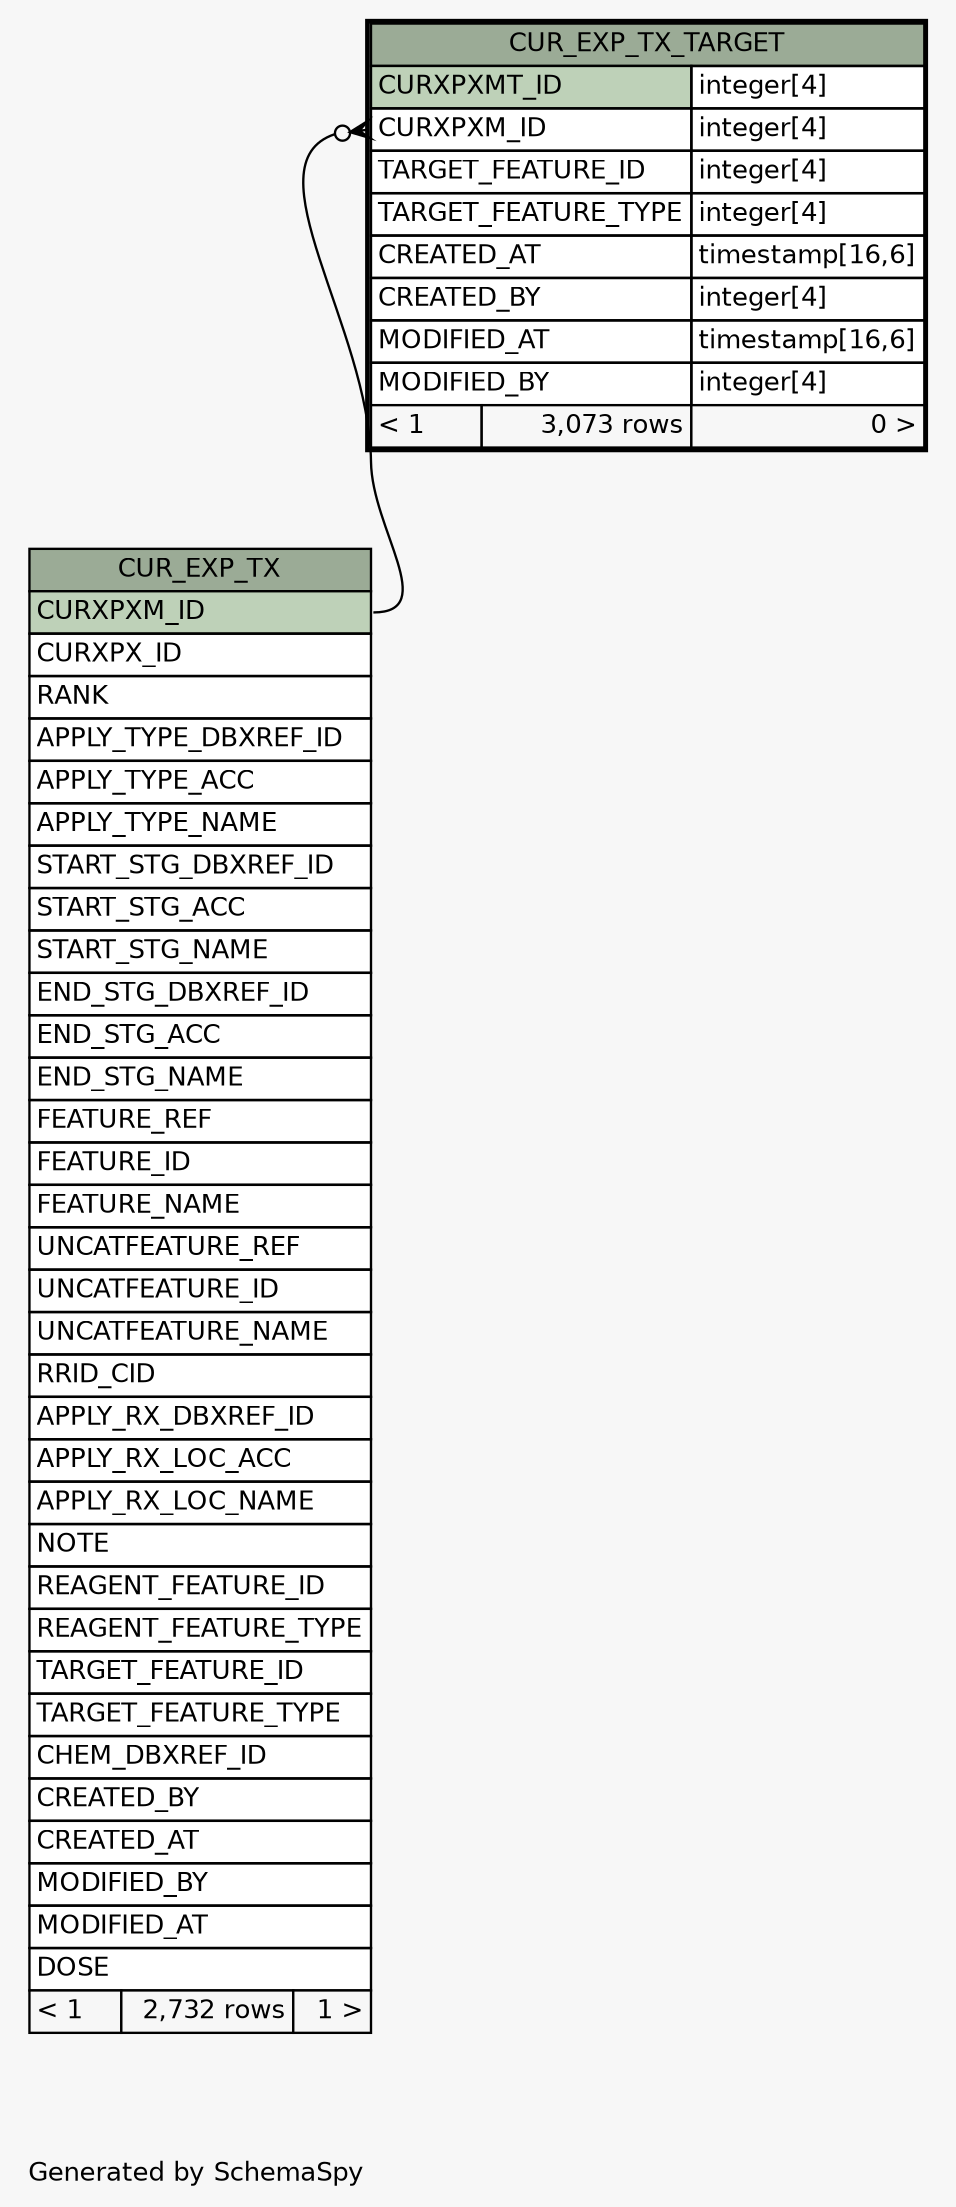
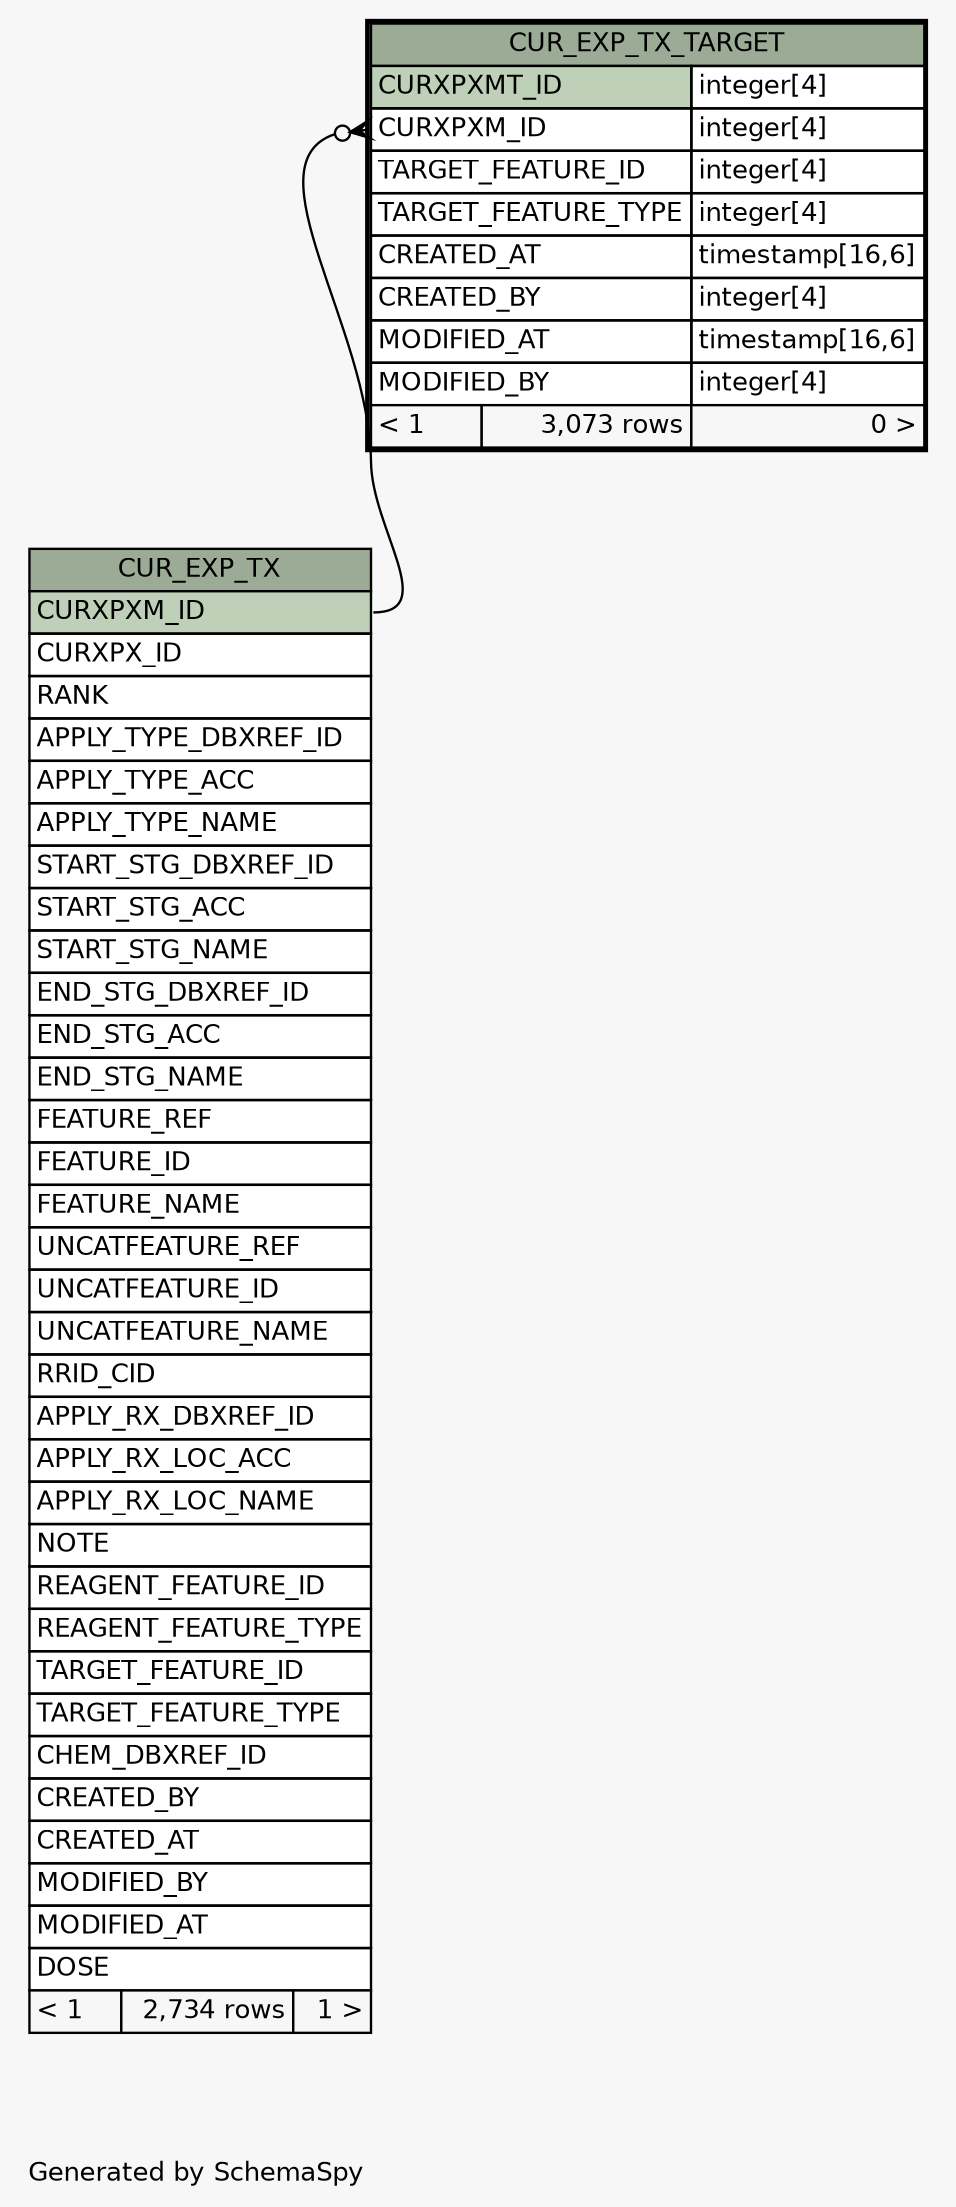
node "CUR_EXP_TX": text "2,732 rows" -> "2,734 rows"
